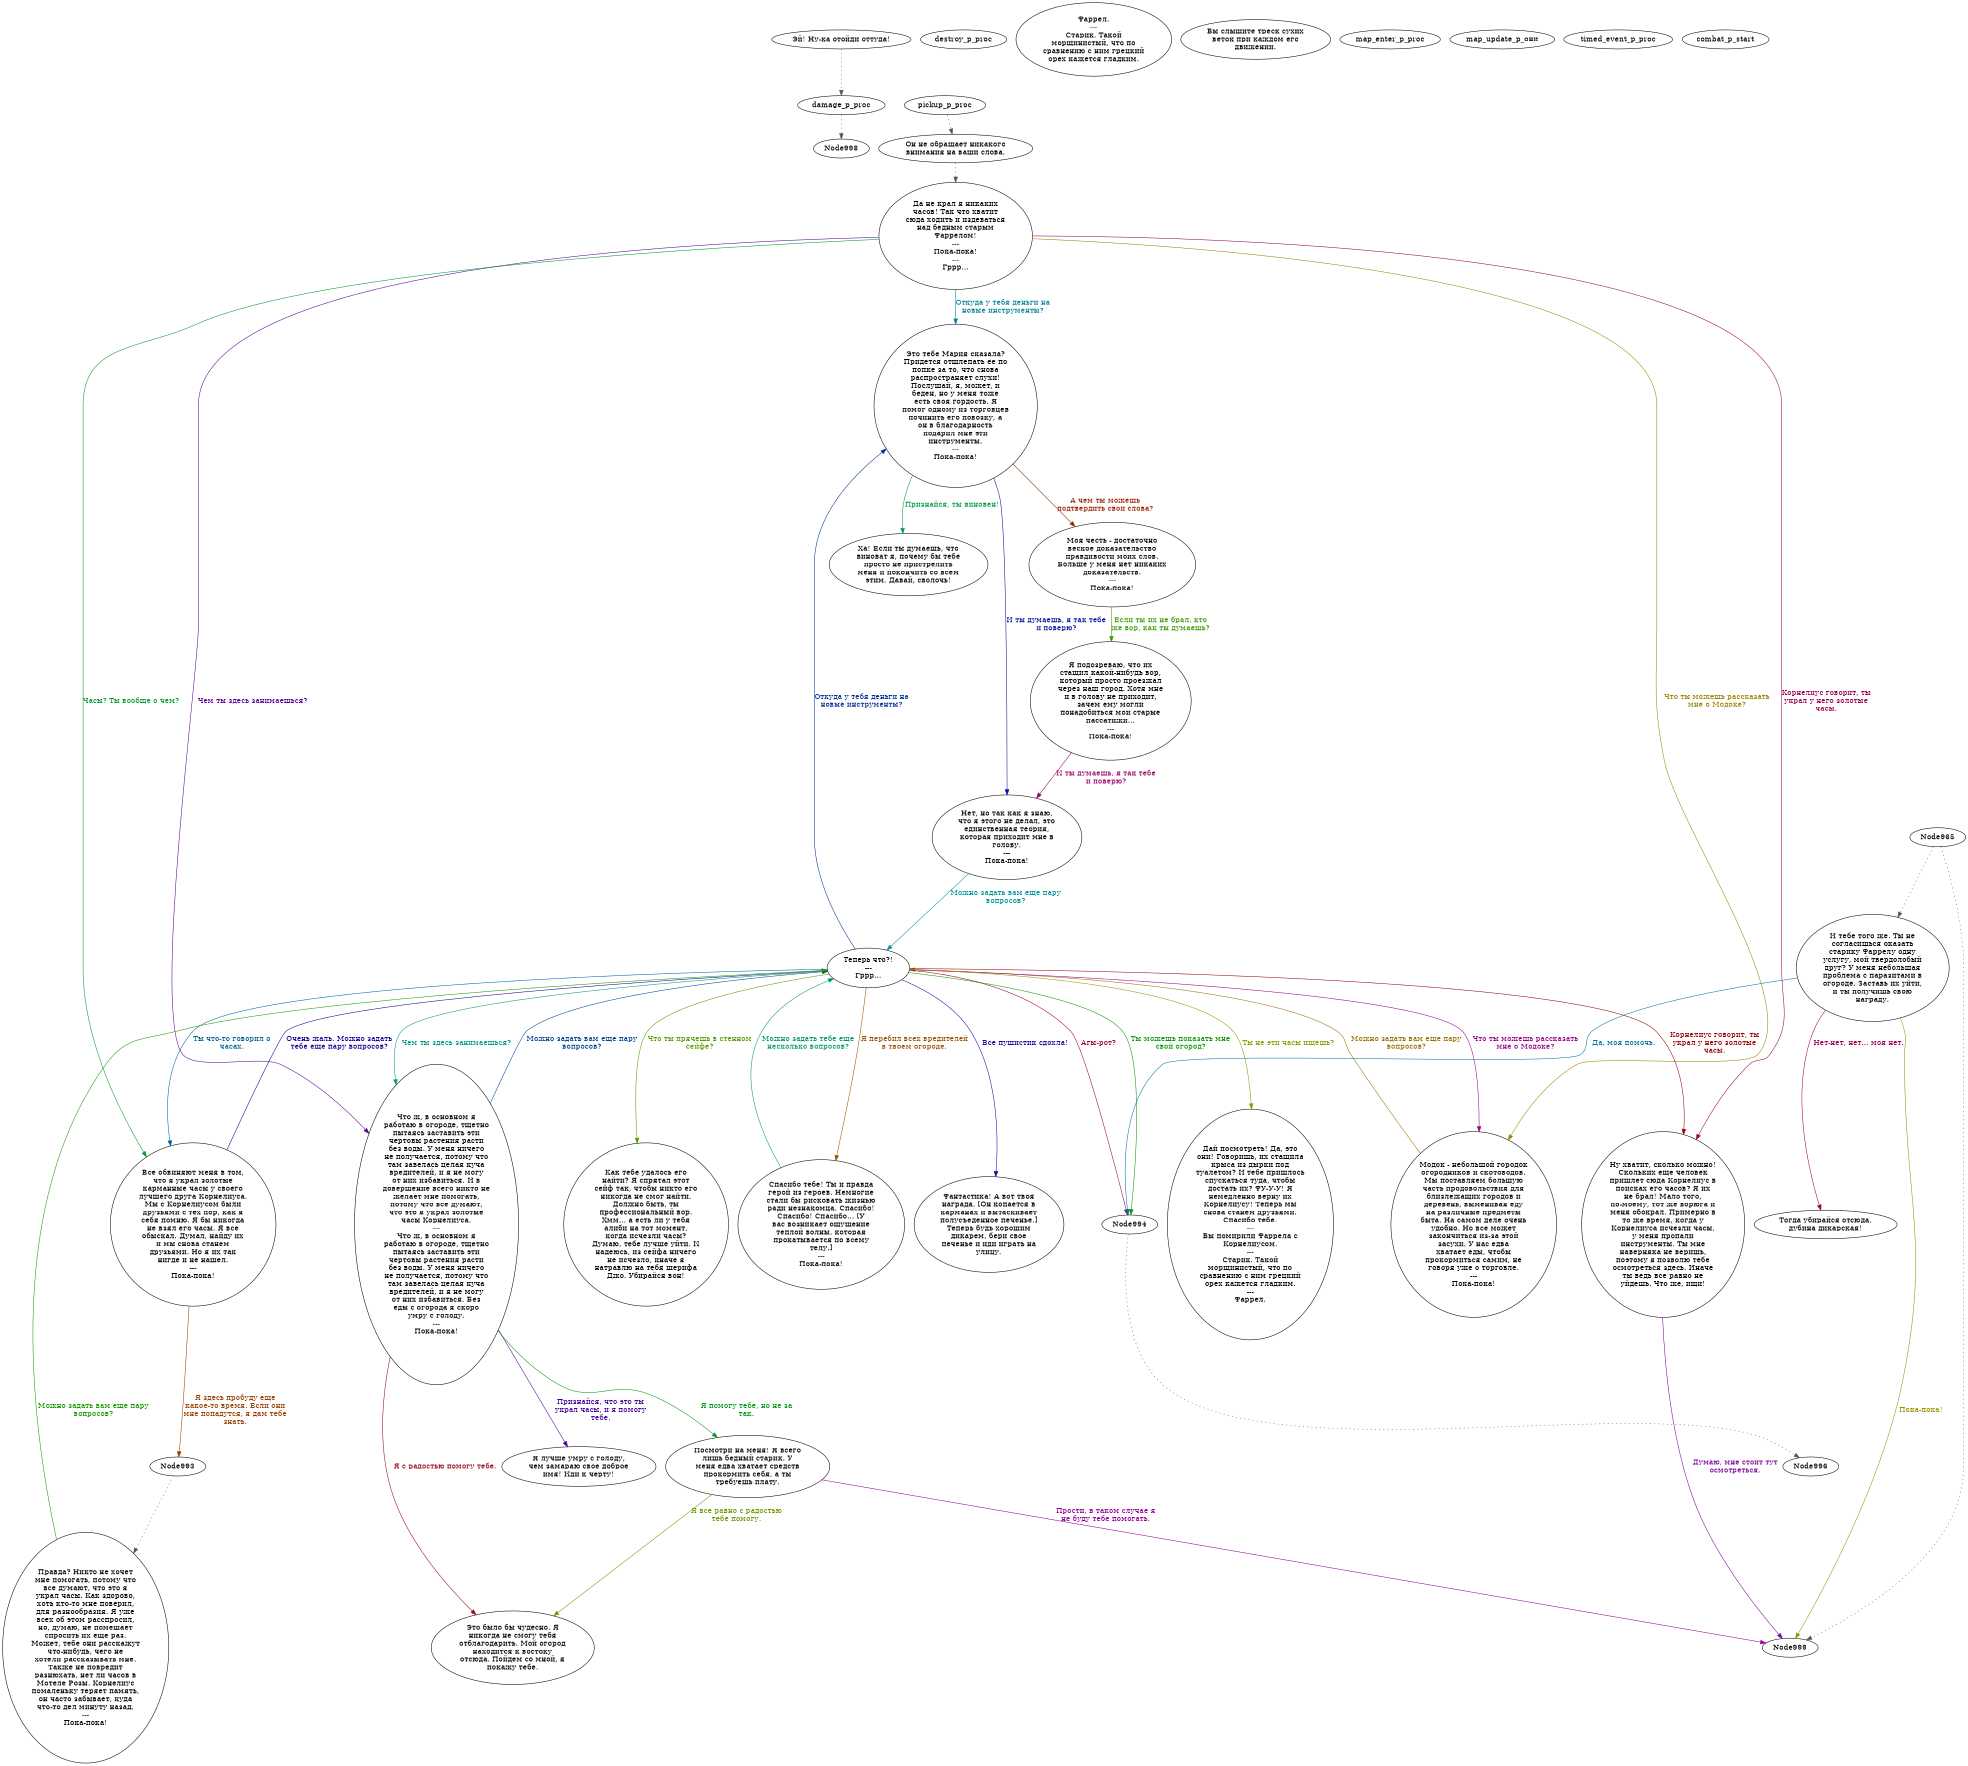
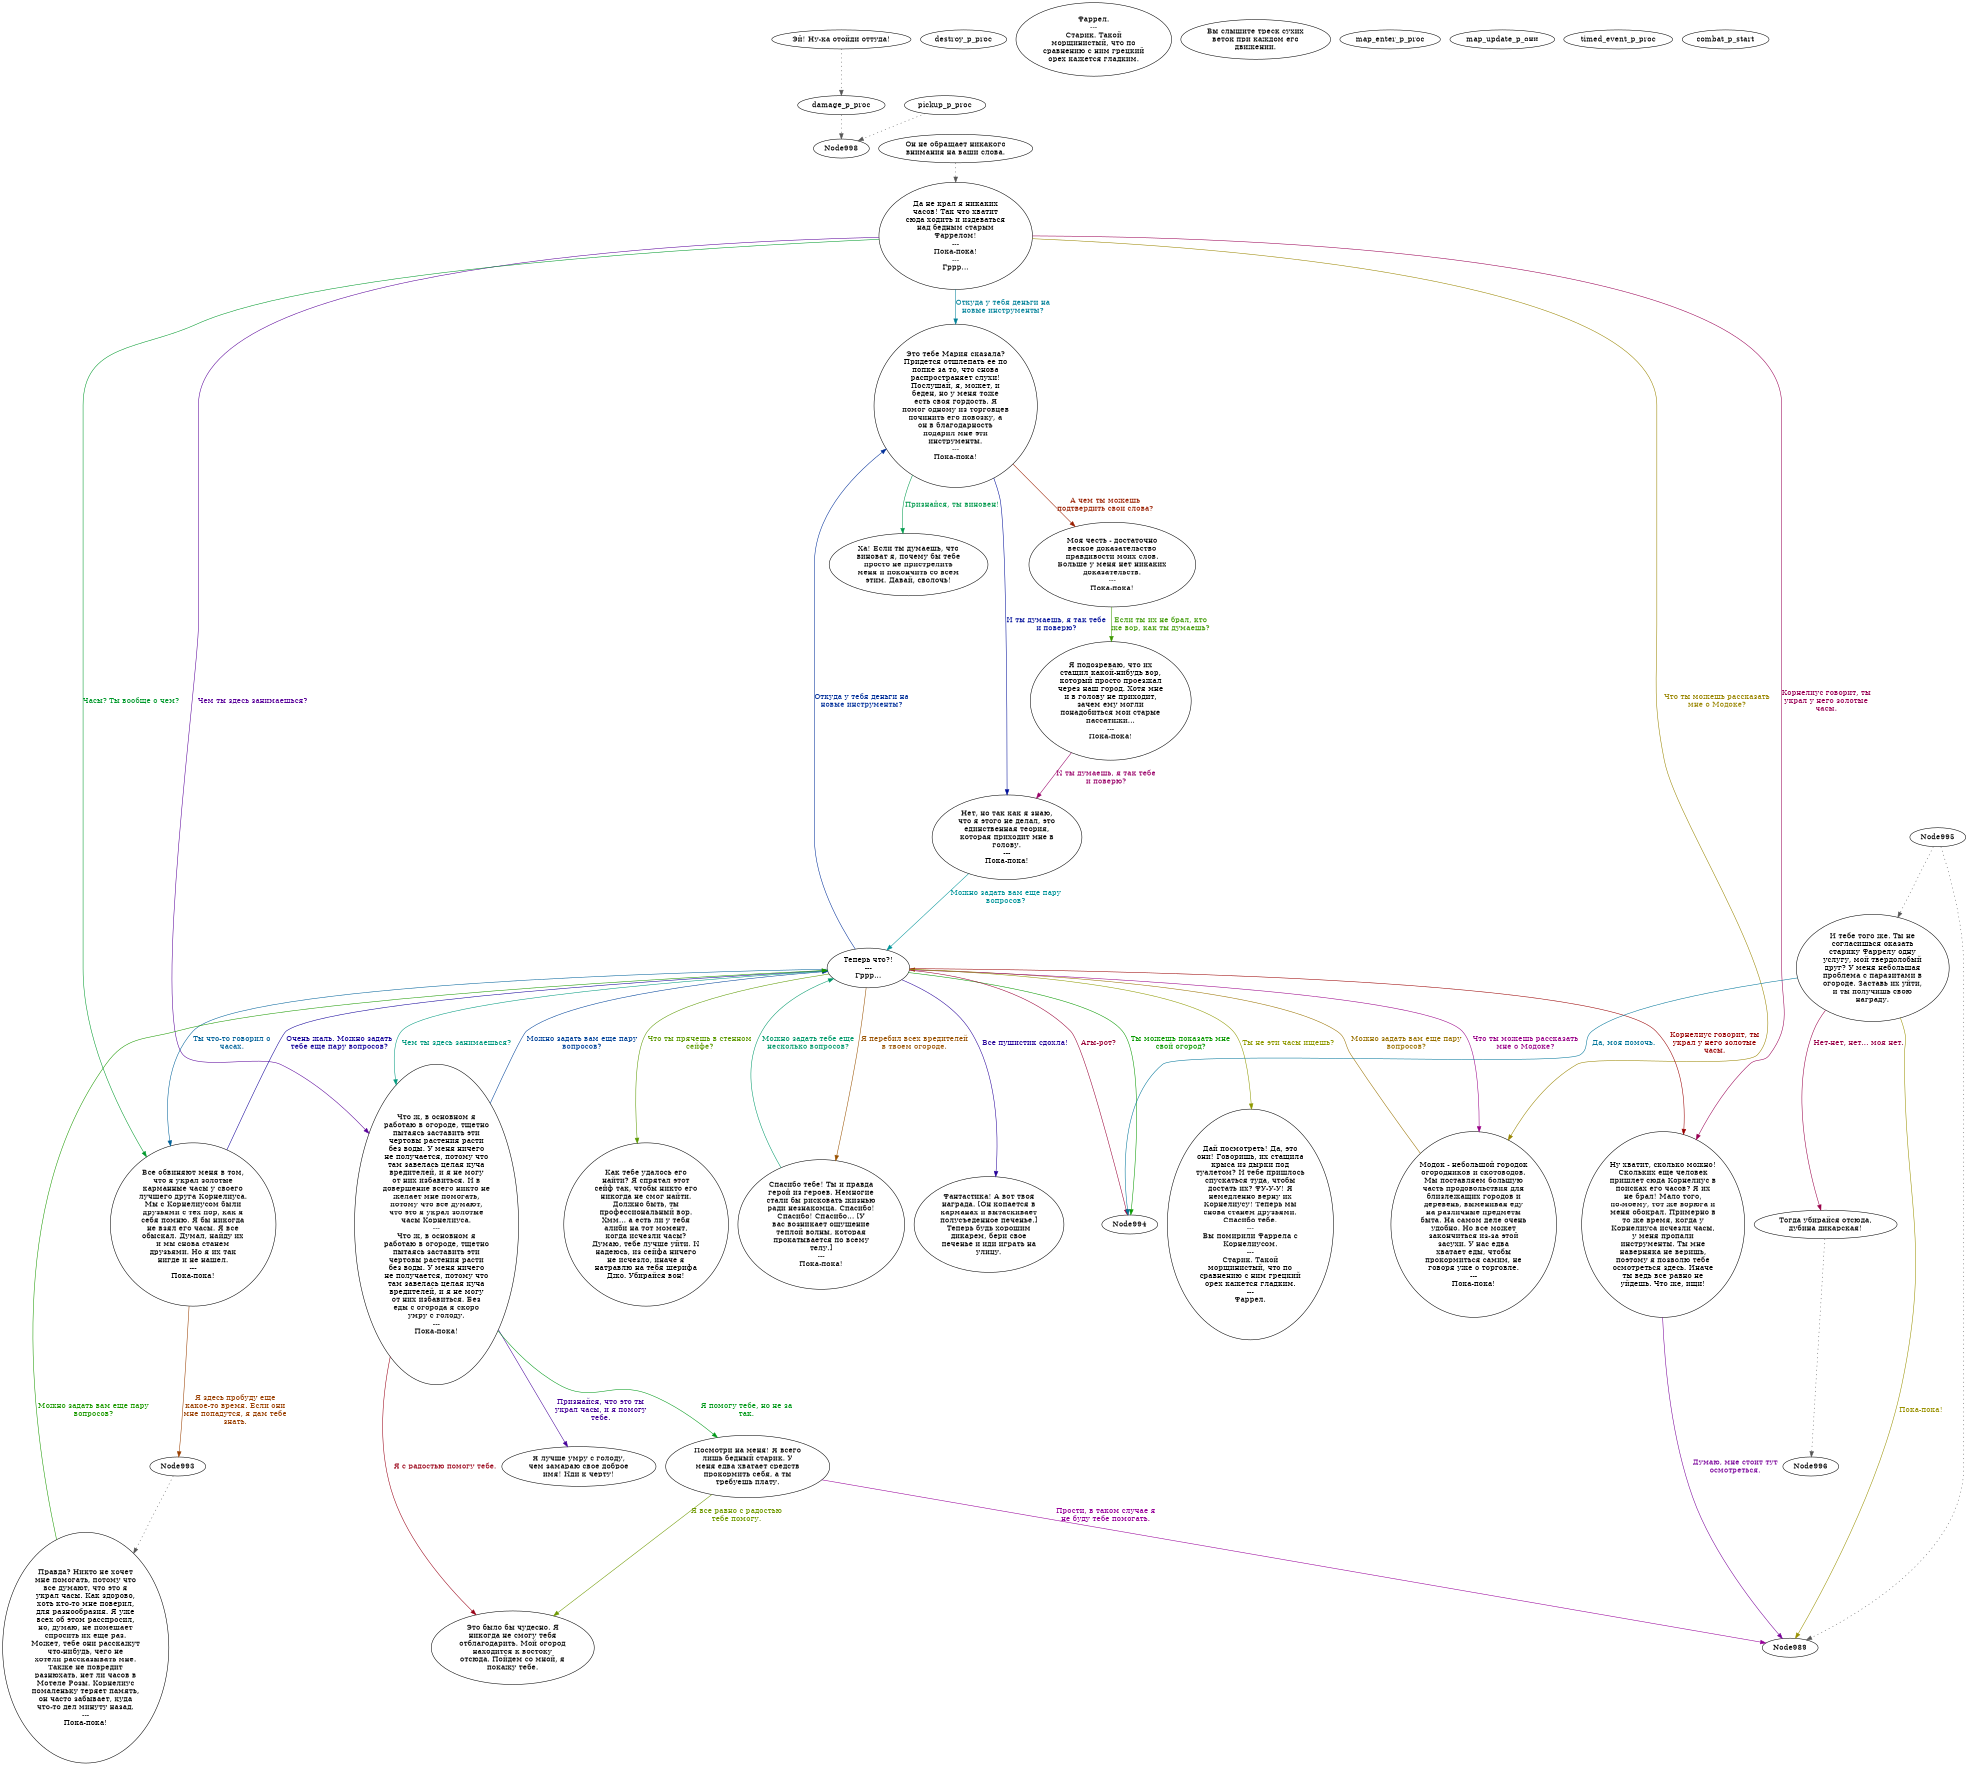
edge "pickup_p_proc" -> "Он не обращает никакого внимания на ваши слова.": now "pickup_p_proc" -> "Node998"
node "Node965": label "Node965" -> "Node995"
edge "Node994" -> "Node996": now "Тогда убирайся отсюда, дубина дикарская!" -> "Node996"
node "Node999": label "Node999" -> "Node989"
